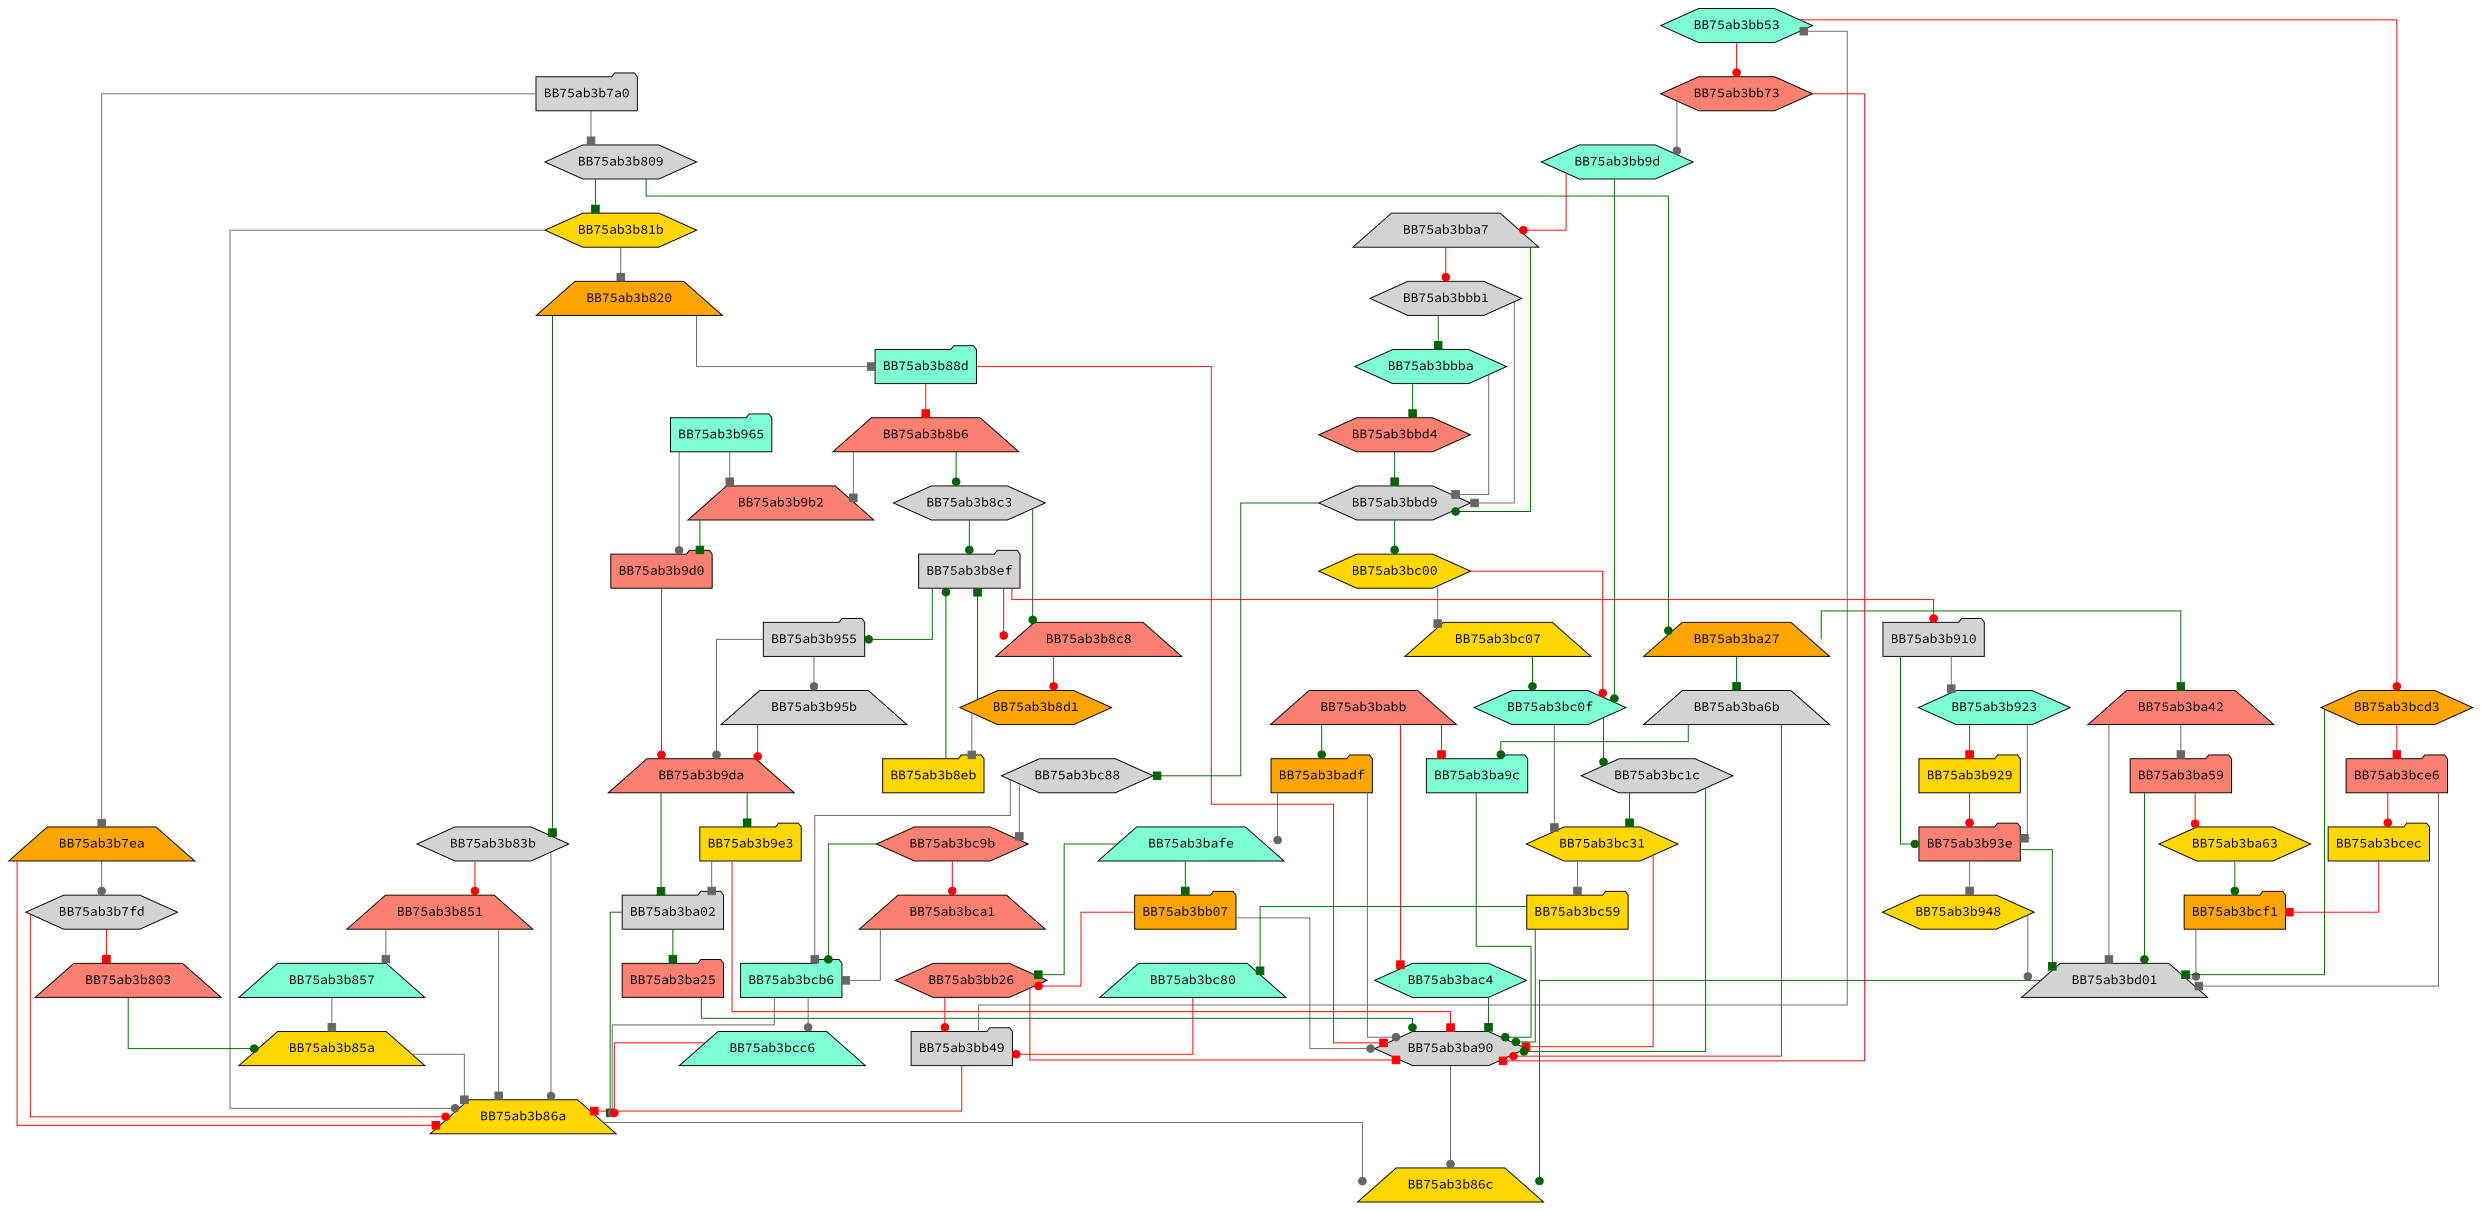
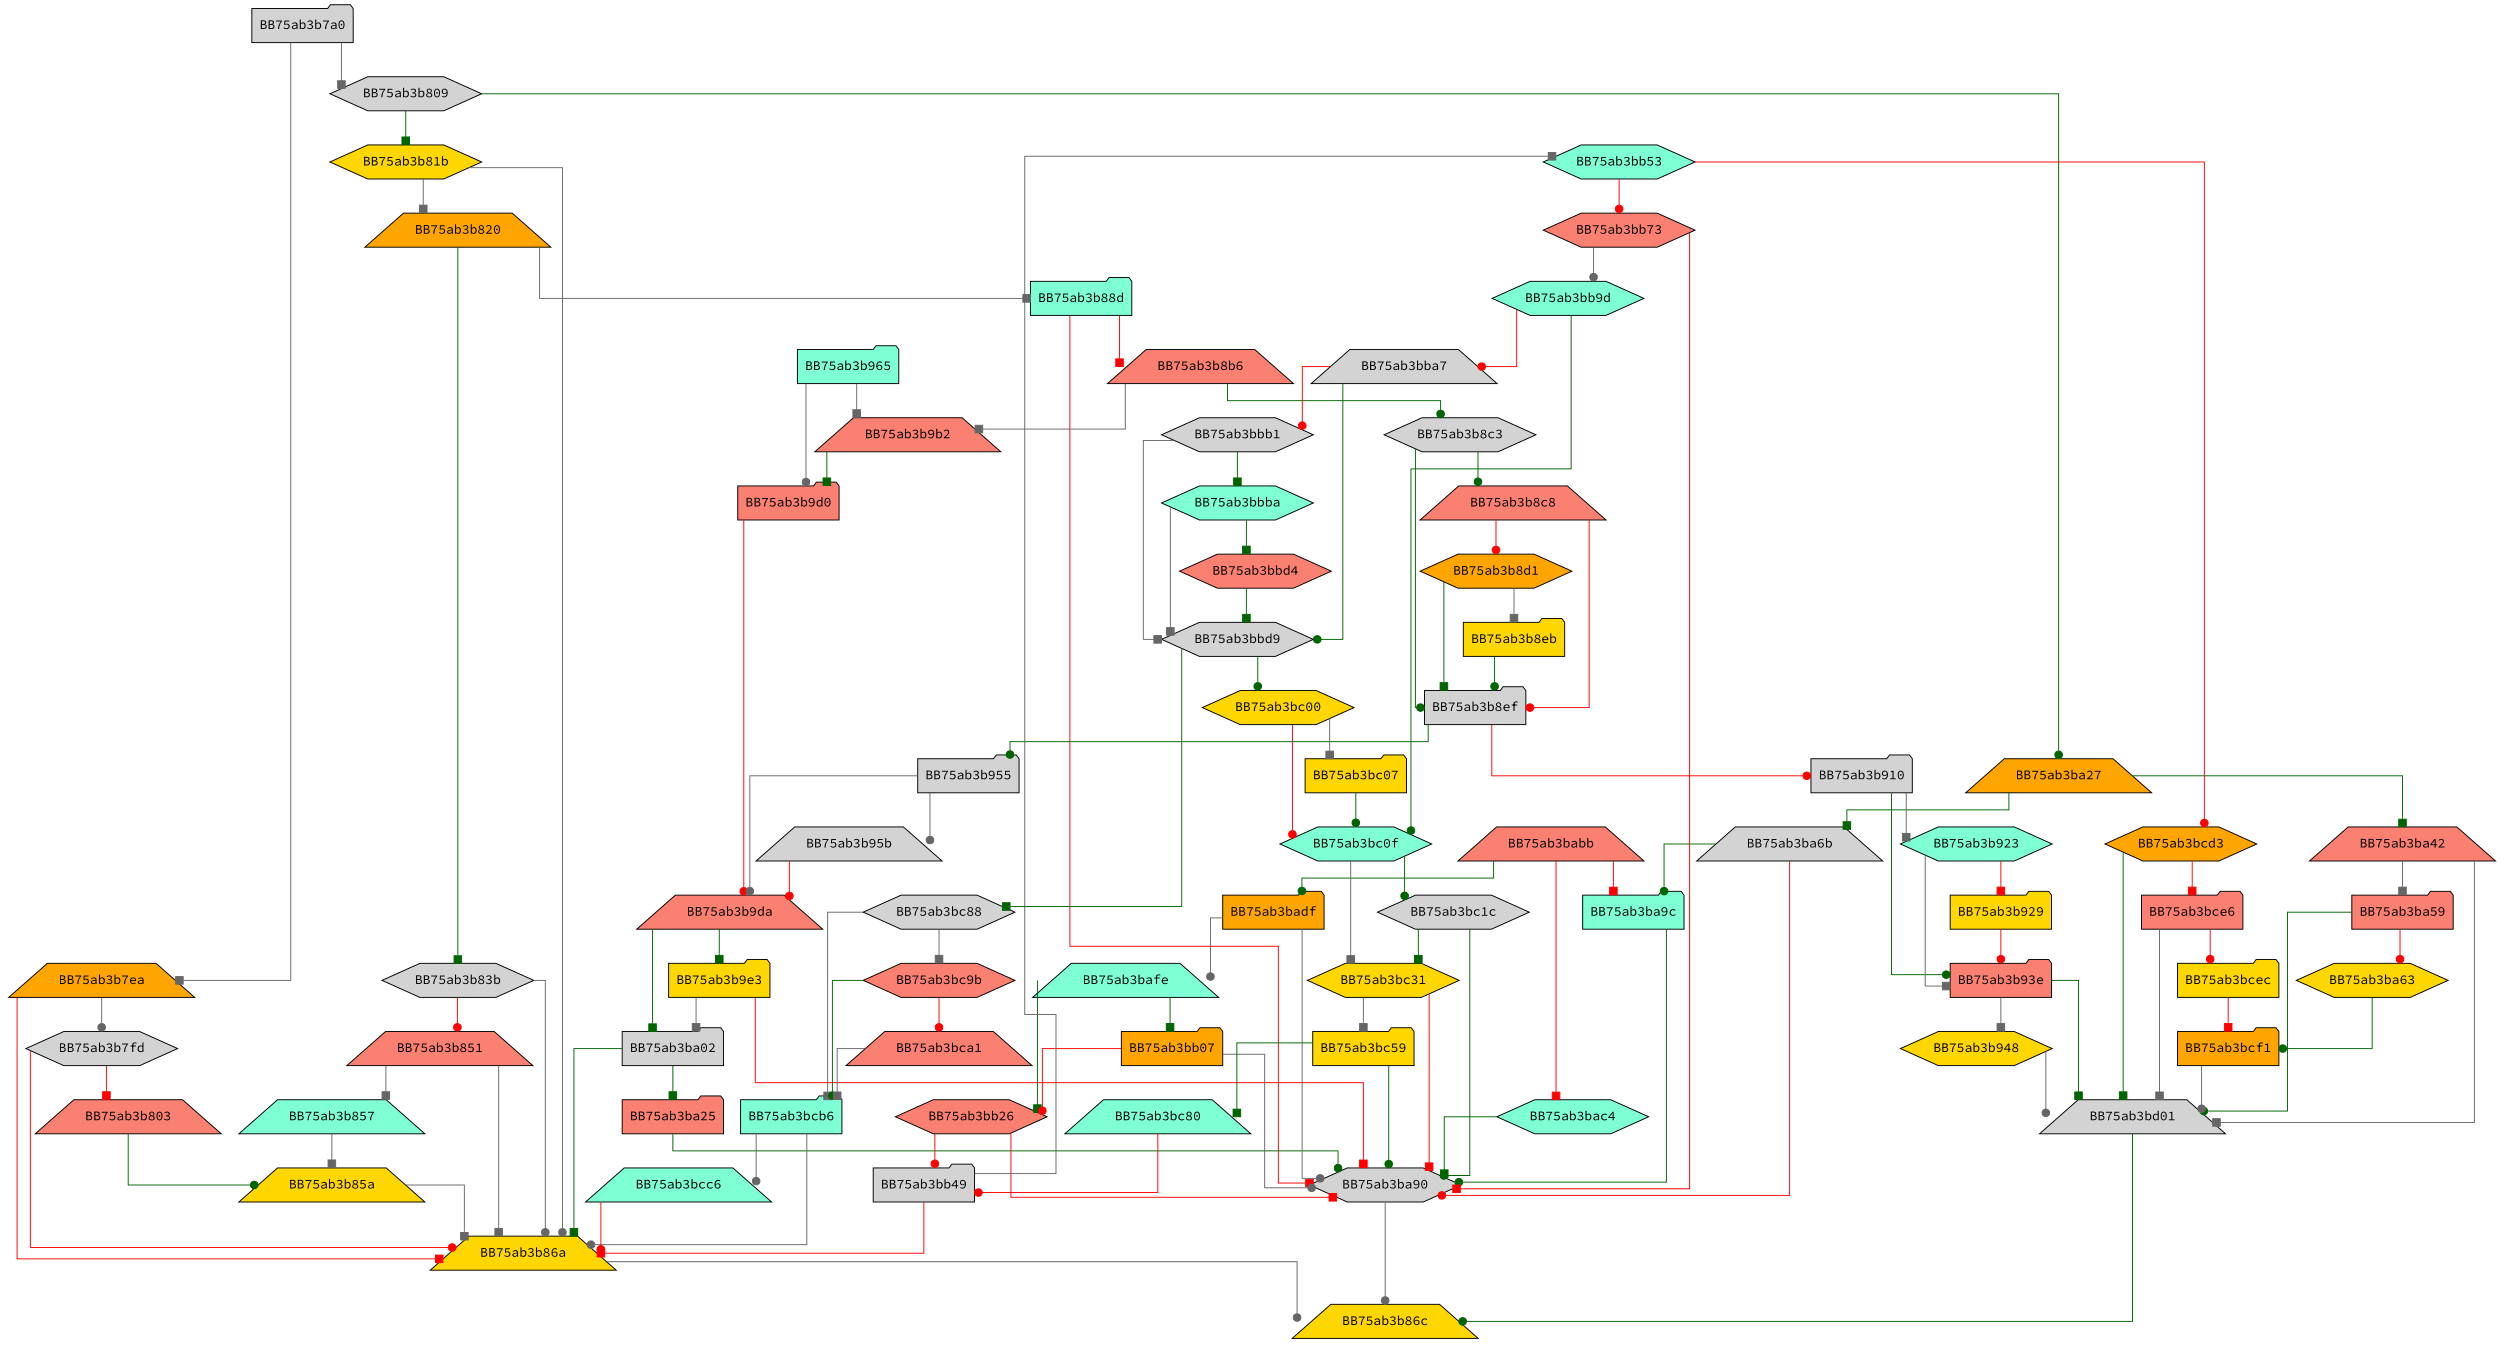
edge "BB75ab3b8ef" -> "BB75ab3b8c8": reversed
node "BB75ab3bc07": shape trapezium -> folder
